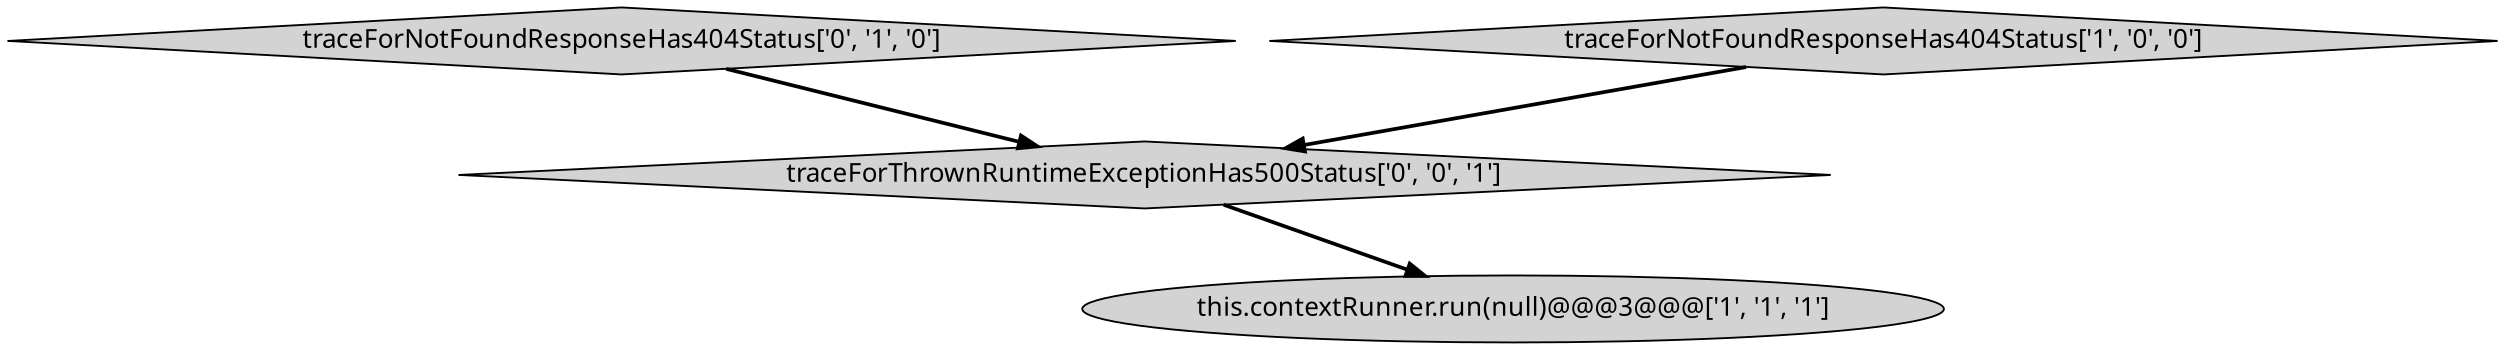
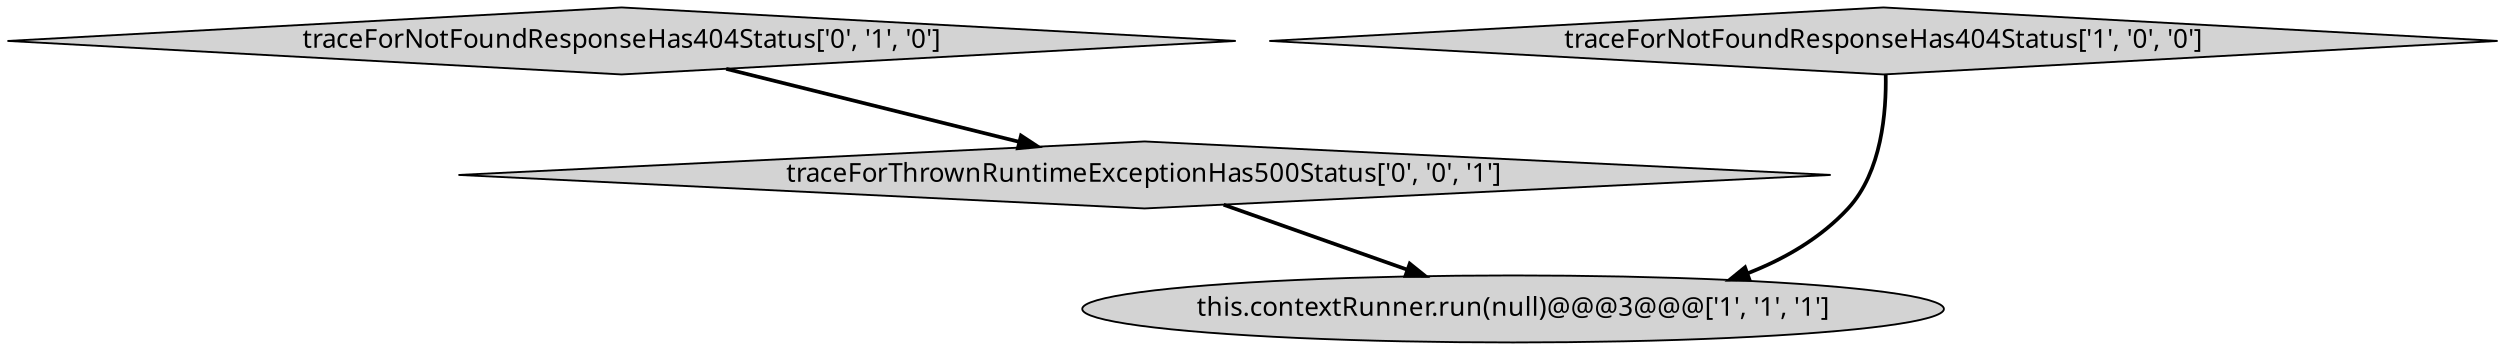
edge "traceForNotFoundResponseHas404Status['1', '0', '0']" -> "traceForThrownRuntimeExceptionHas500Status['0', '0', '1']": now "traceForNotFoundResponseHas404Status['1', '0', '0']" -> "this.contextRunner.run(null)@@@3@@@['1', '1', '1']"
